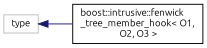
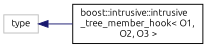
node "boost::intrusive::fenwick _tree_member_hook< O1, O2, O3 >": label "boost::intrusive::fenwick _tree_member_hook< O1, O2, O3 >" -> "boost::intrusive::intrusive _tree_member_hook< O1, O2, O3 >"
